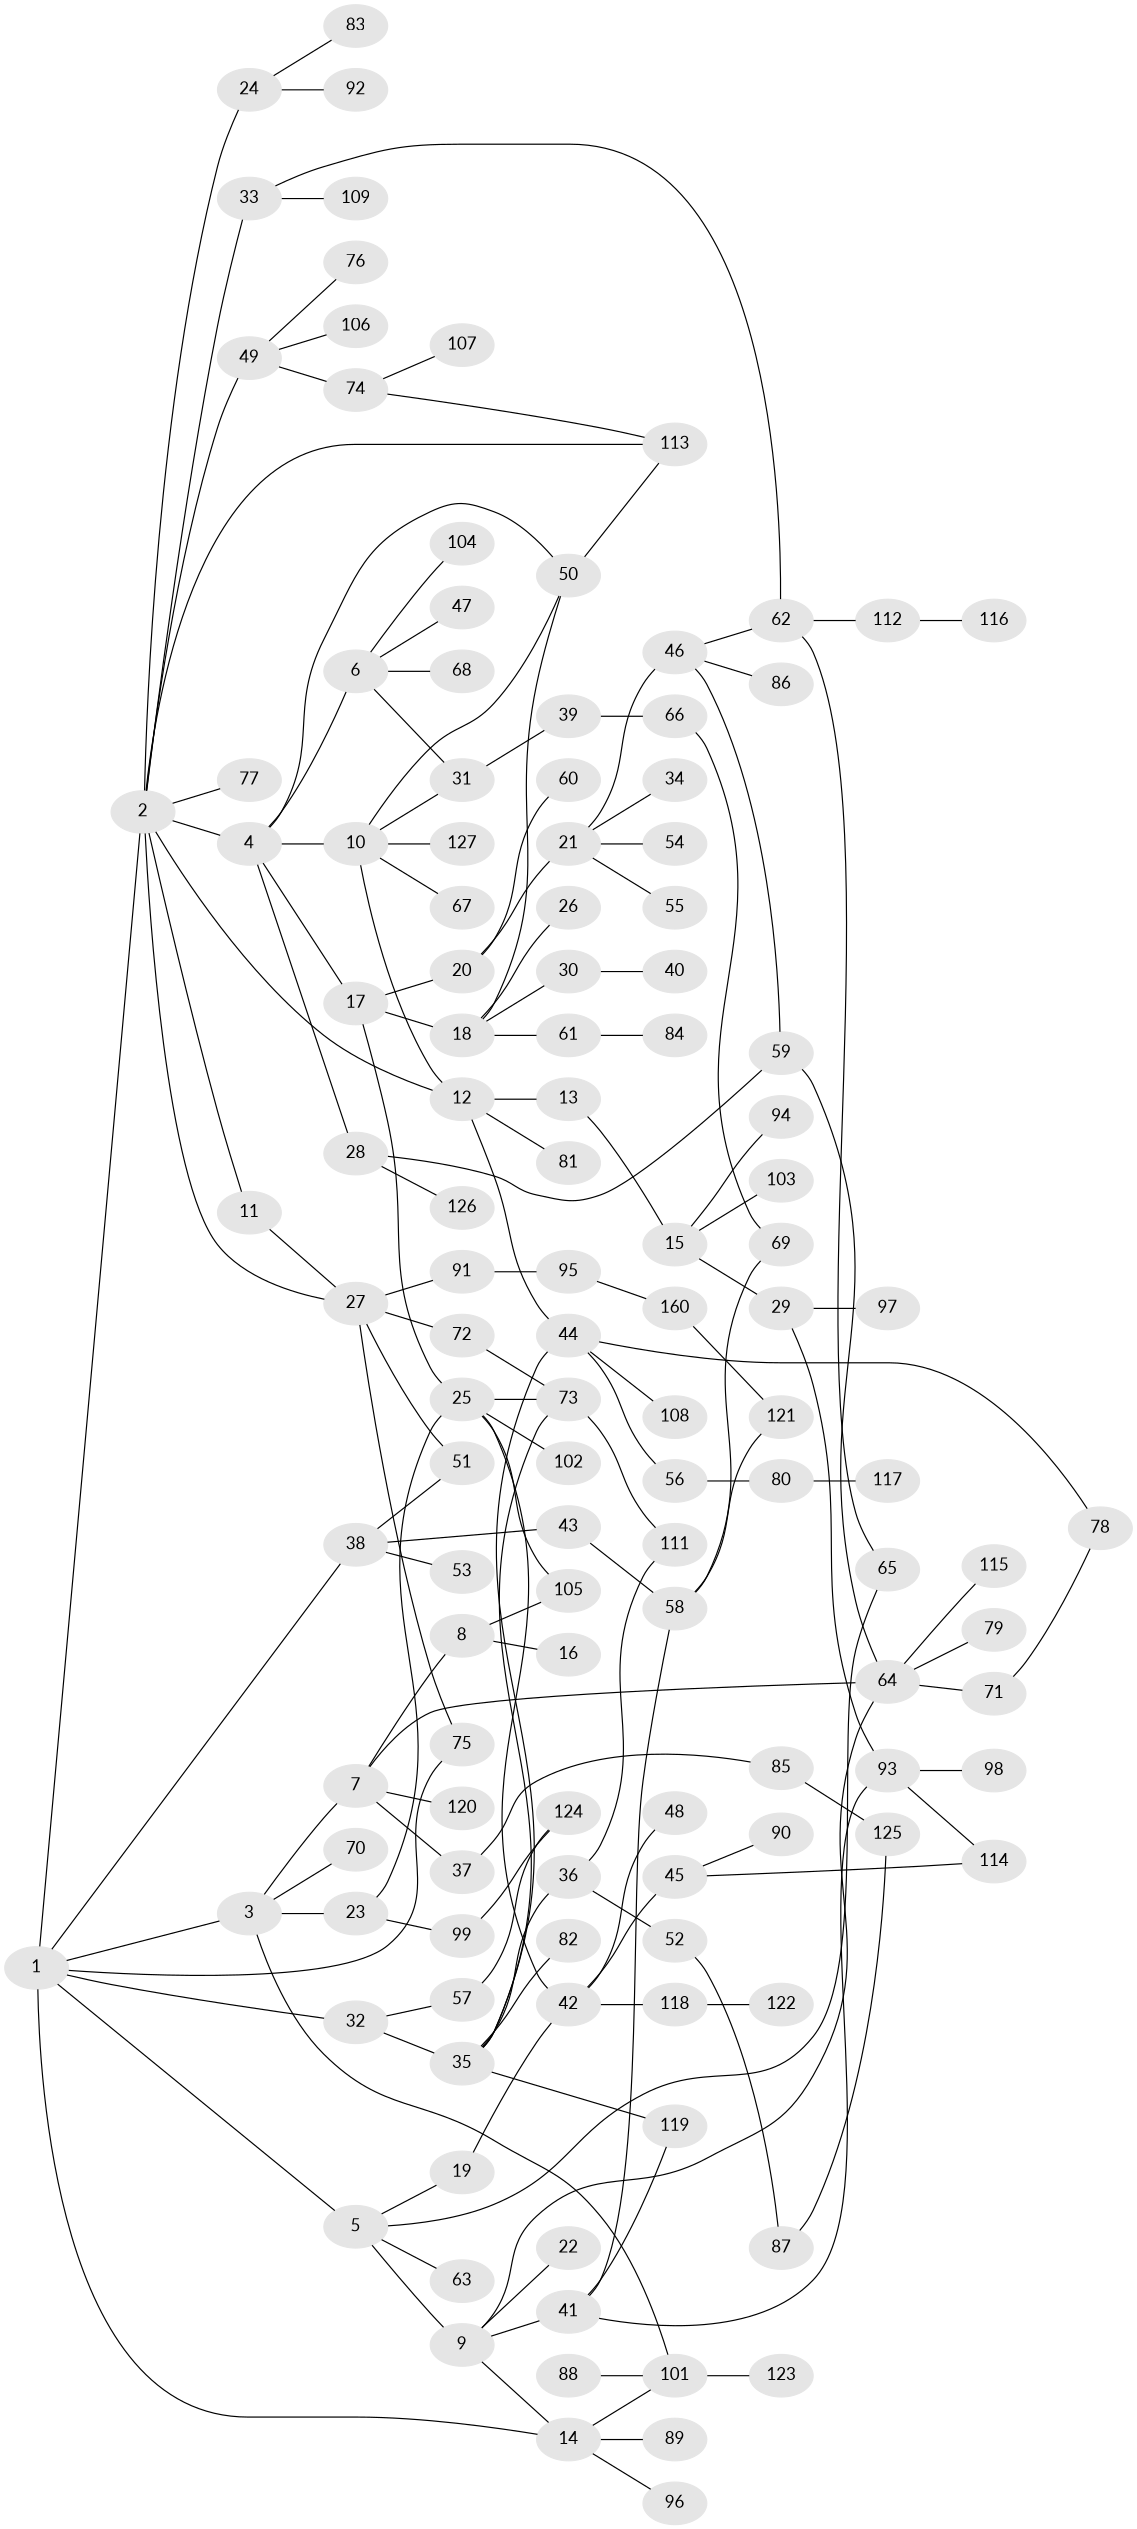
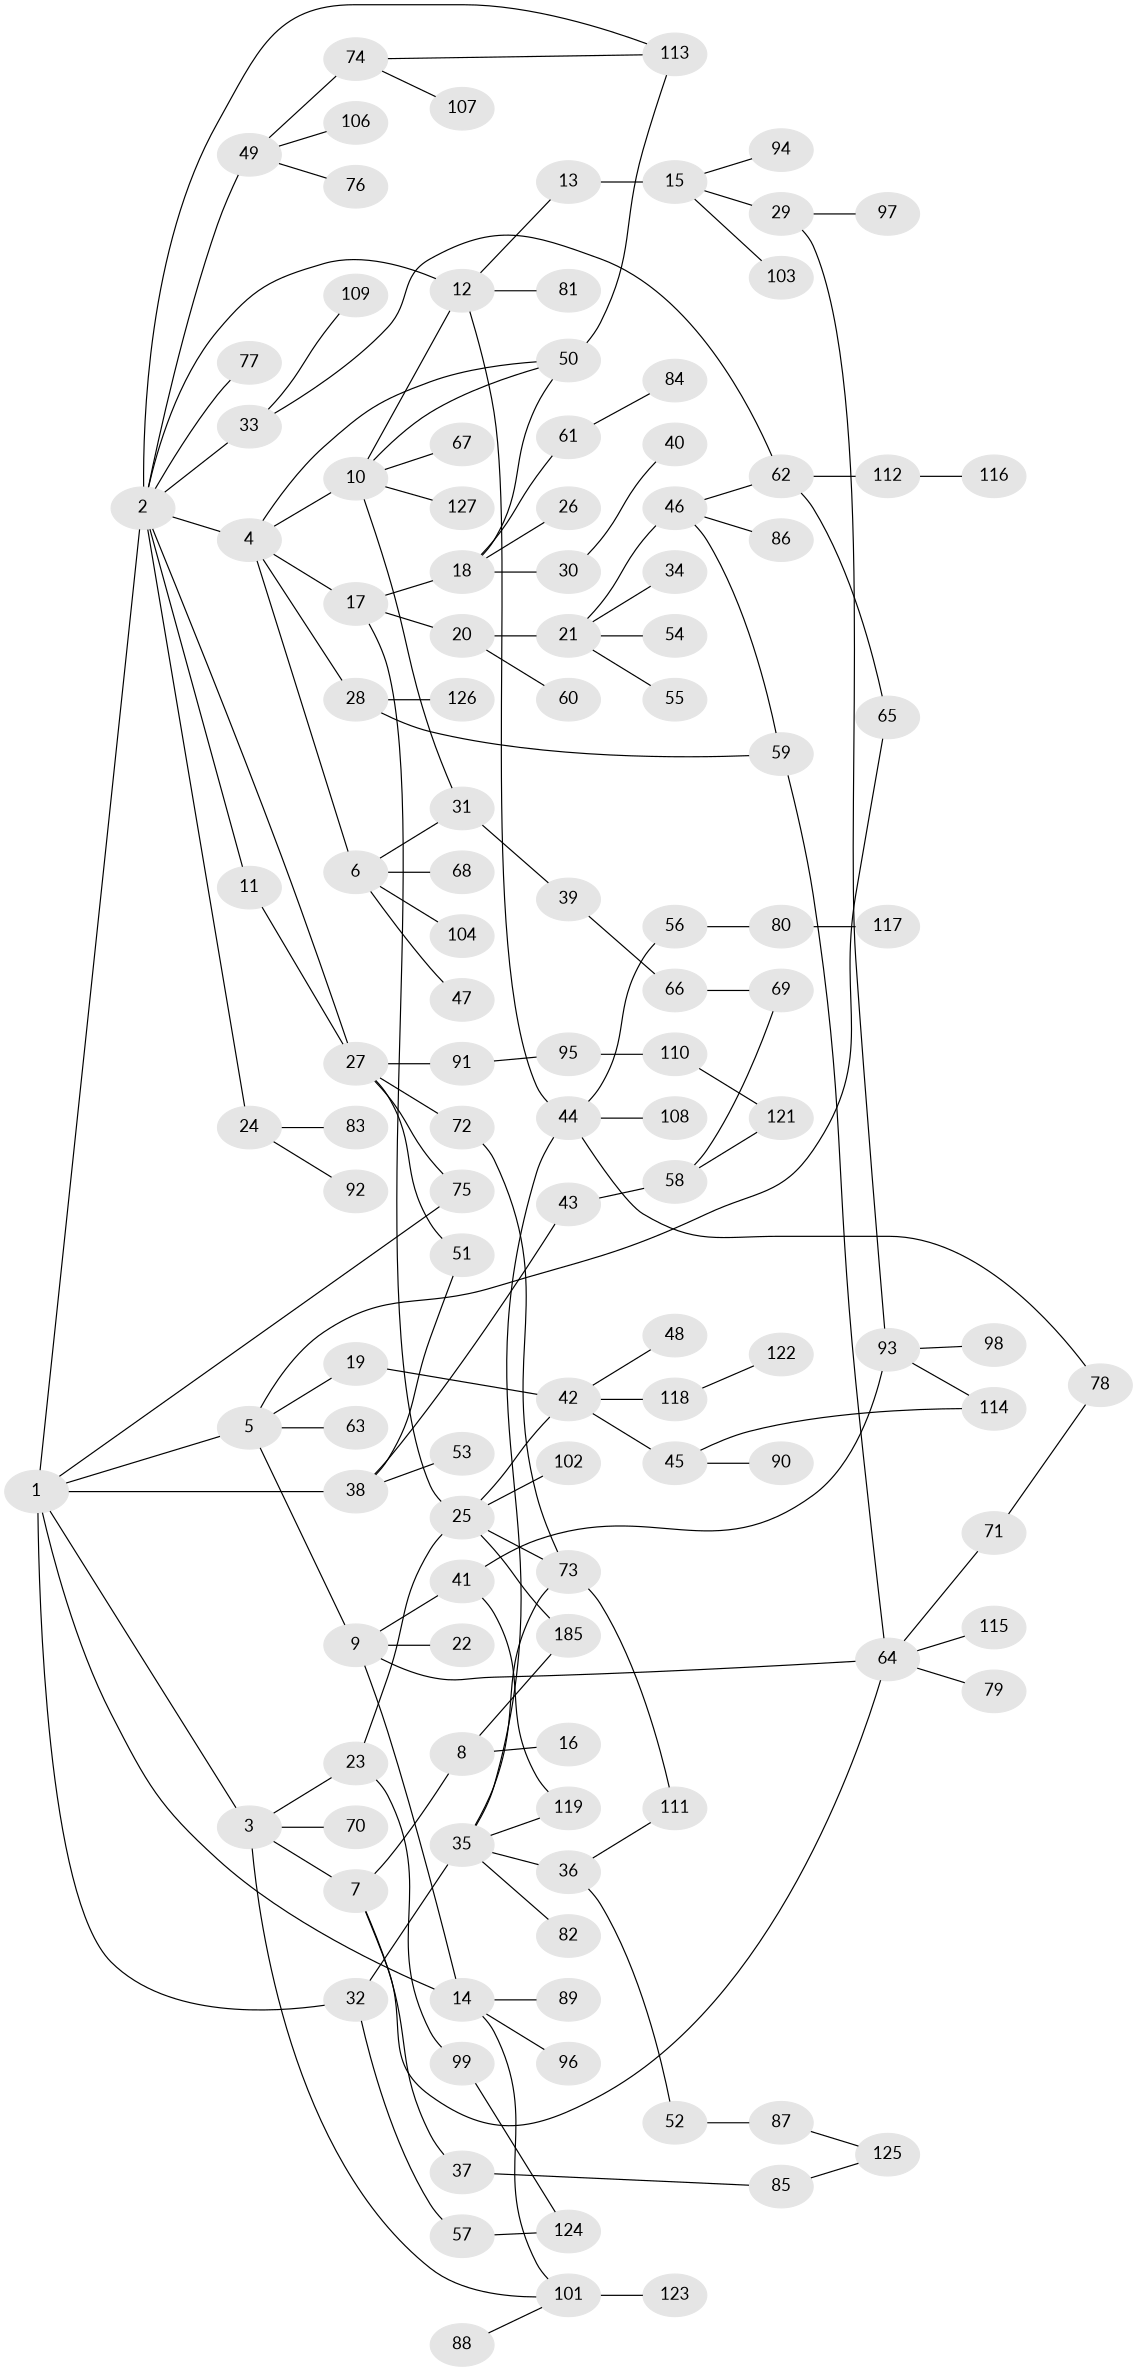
node "160": label "160" -> "110"
node "105": label "105" -> "185"
node "120": removed
edge "58" -- "41": removed
